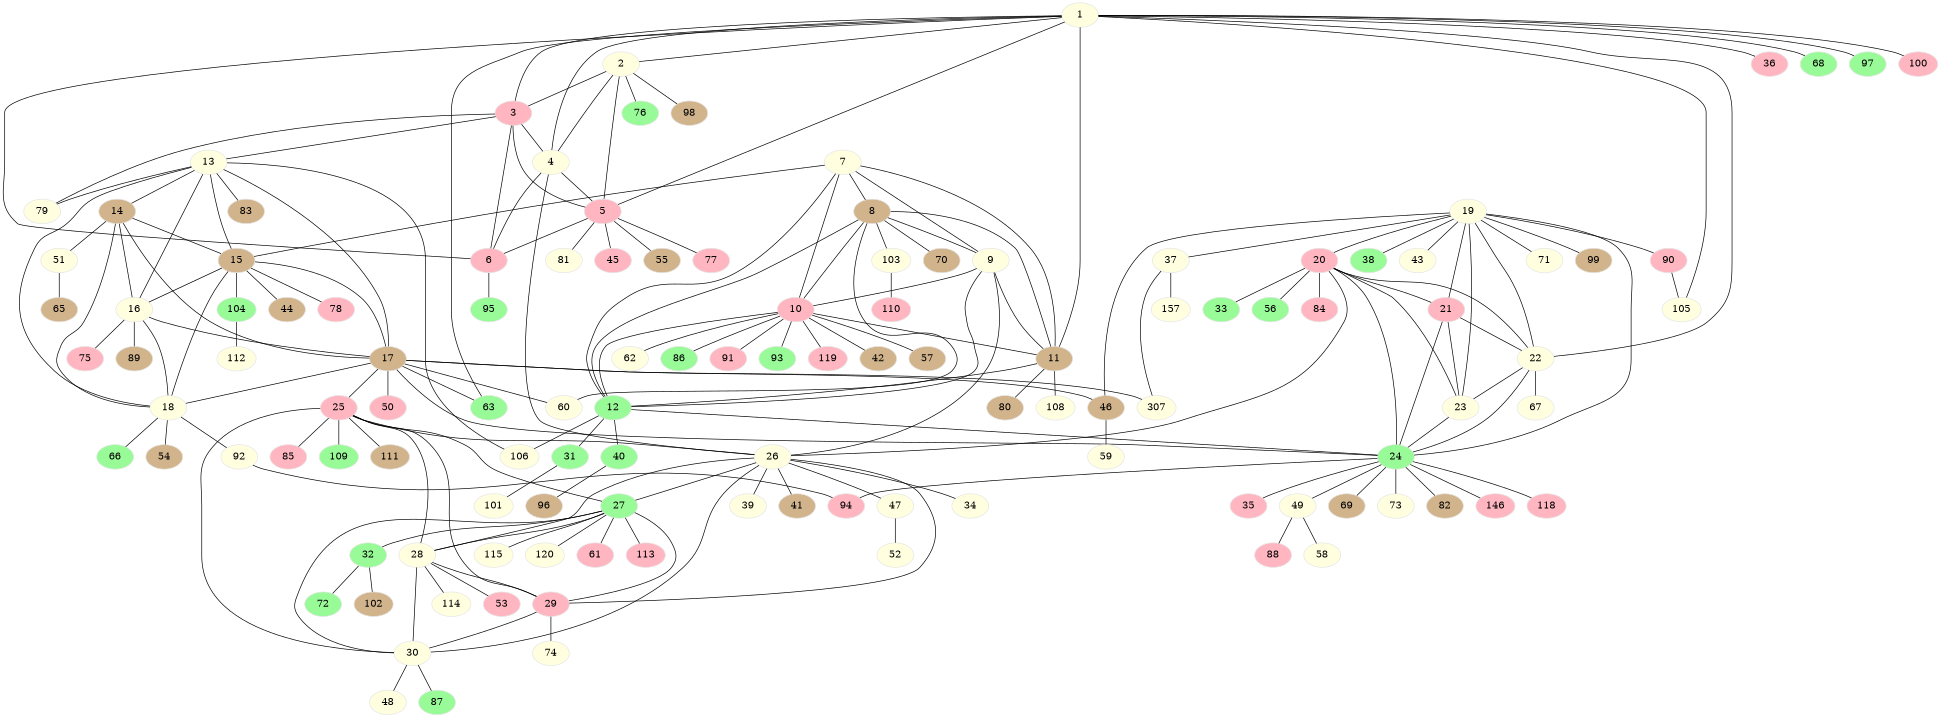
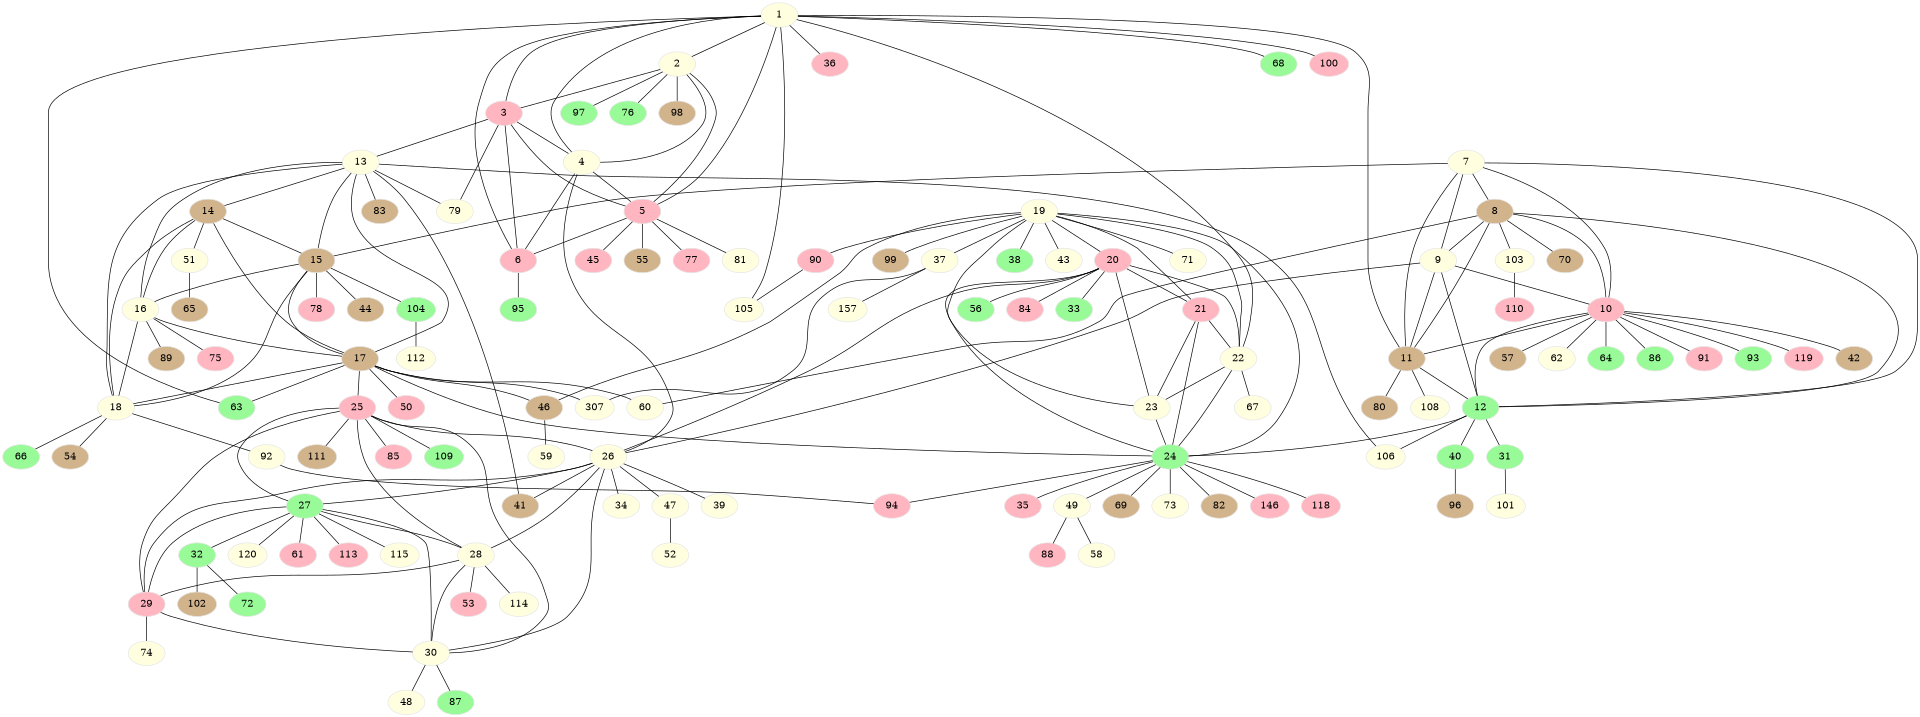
edge "1" -- "97": now "2" -- "97"
edge "13" -- "41": added
node "64": added
